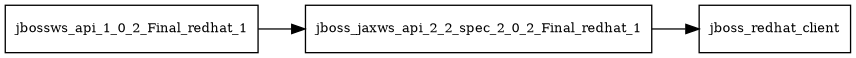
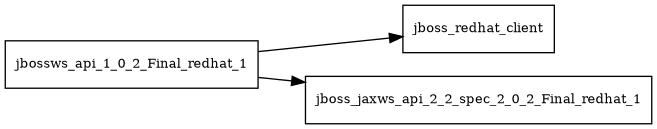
edge "jboss_jaxws_api_2_2_spec_2_0_2_Final_redhat_1" -> "jboss_redhat_client": now "jbossws_api_1_0_2_Final_redhat_1" -> "jboss_redhat_client"
